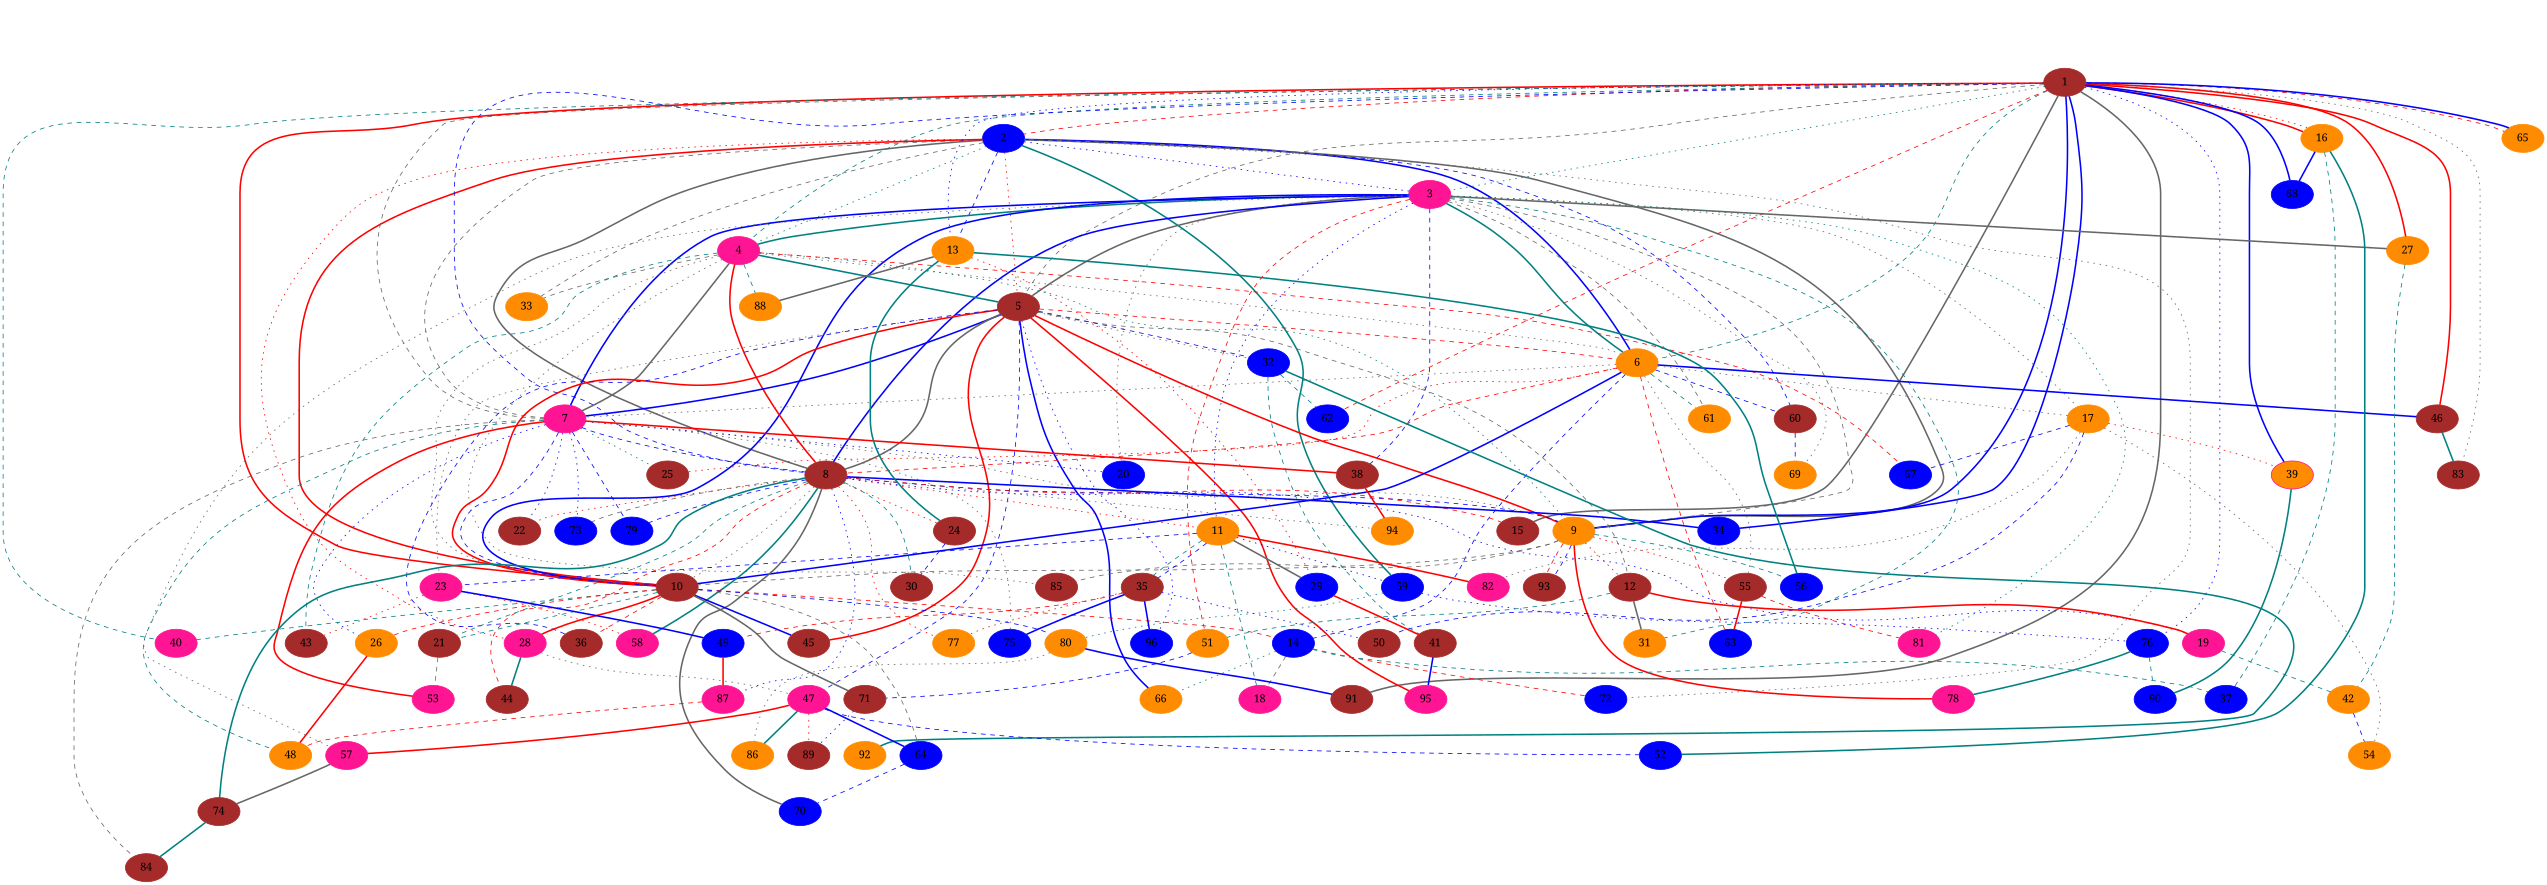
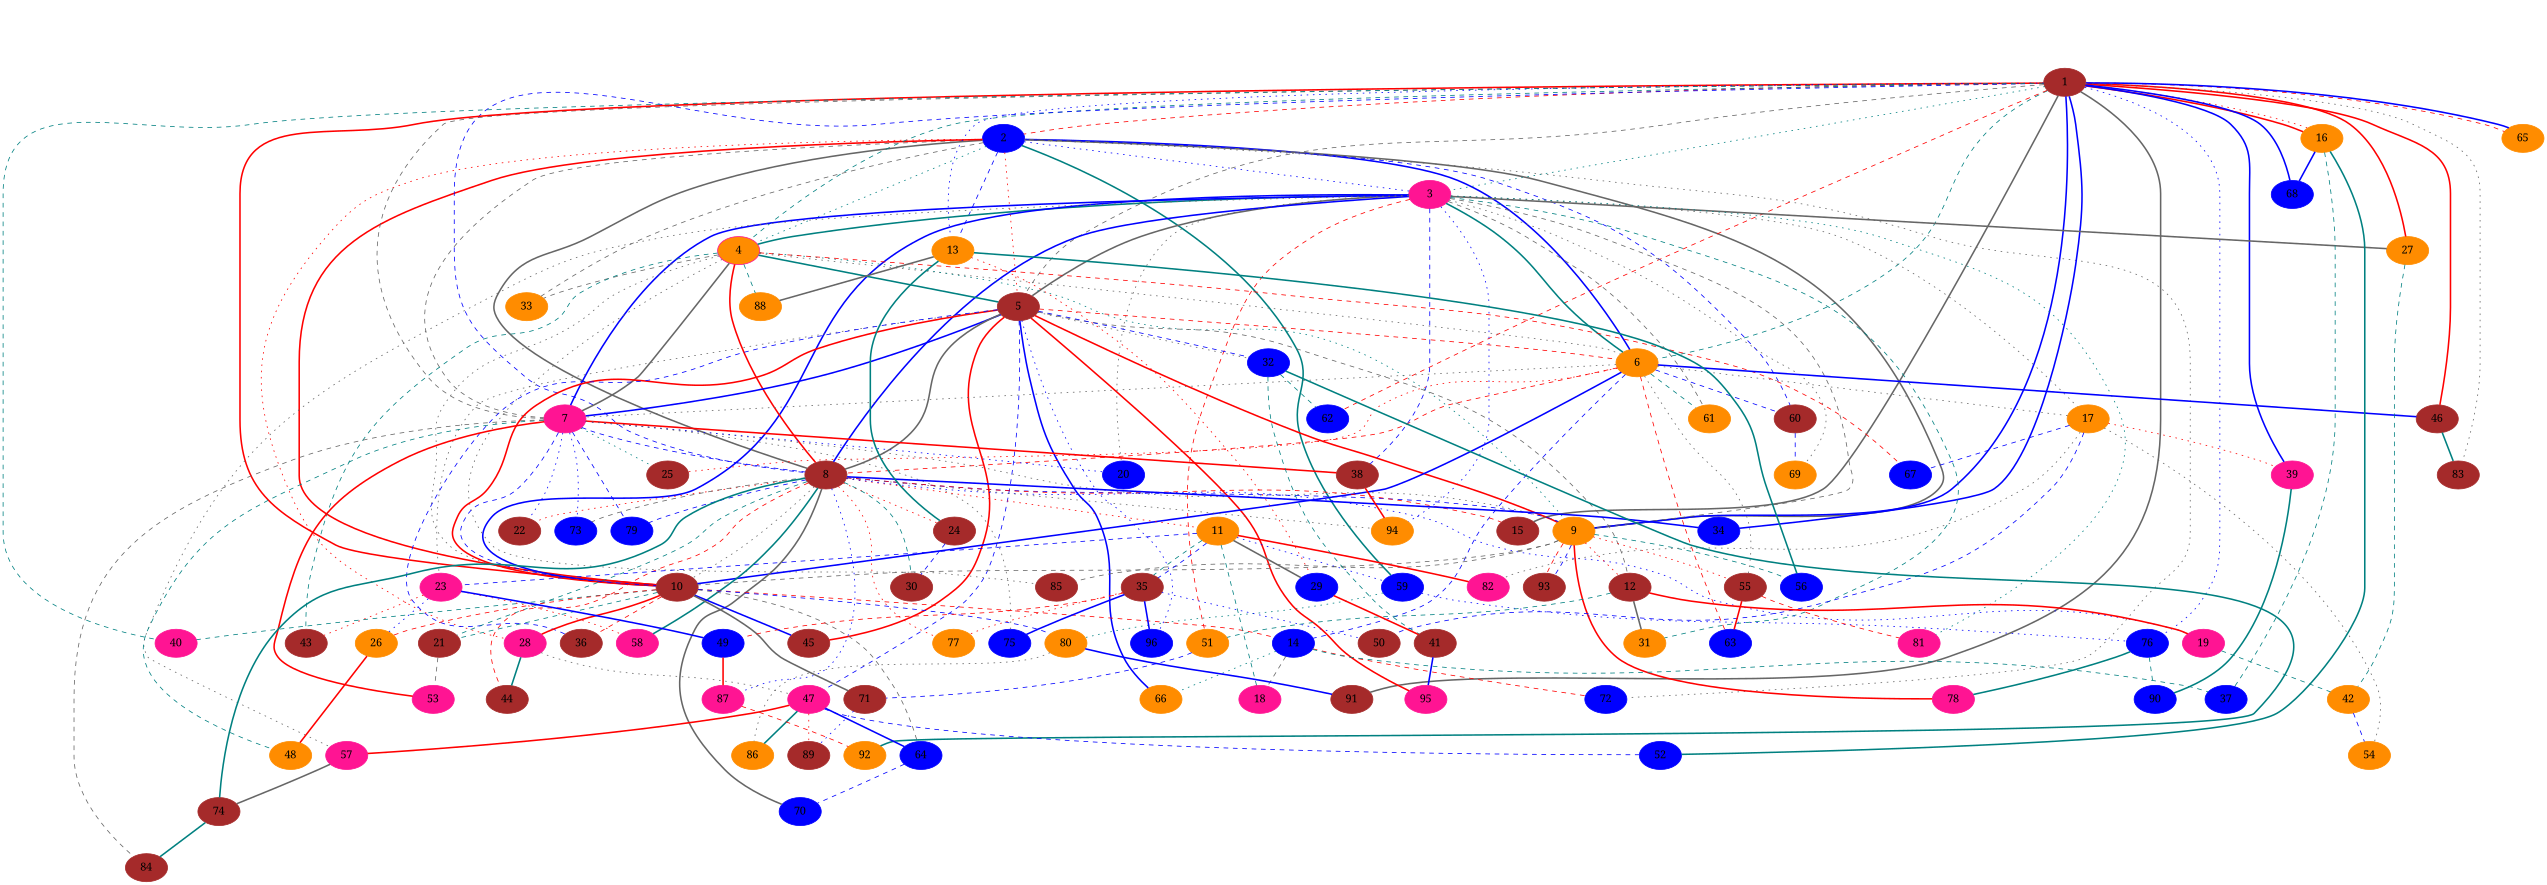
node "4": fillcolor deeppink -> darkorange
edge "3" -- "11": now "3" -- "94"
node "39": fillcolor darkorange -> deeppink
edge "7" -- "26": now "23" -- "26"
edge "87" -- "48": now "87" -- "92"
